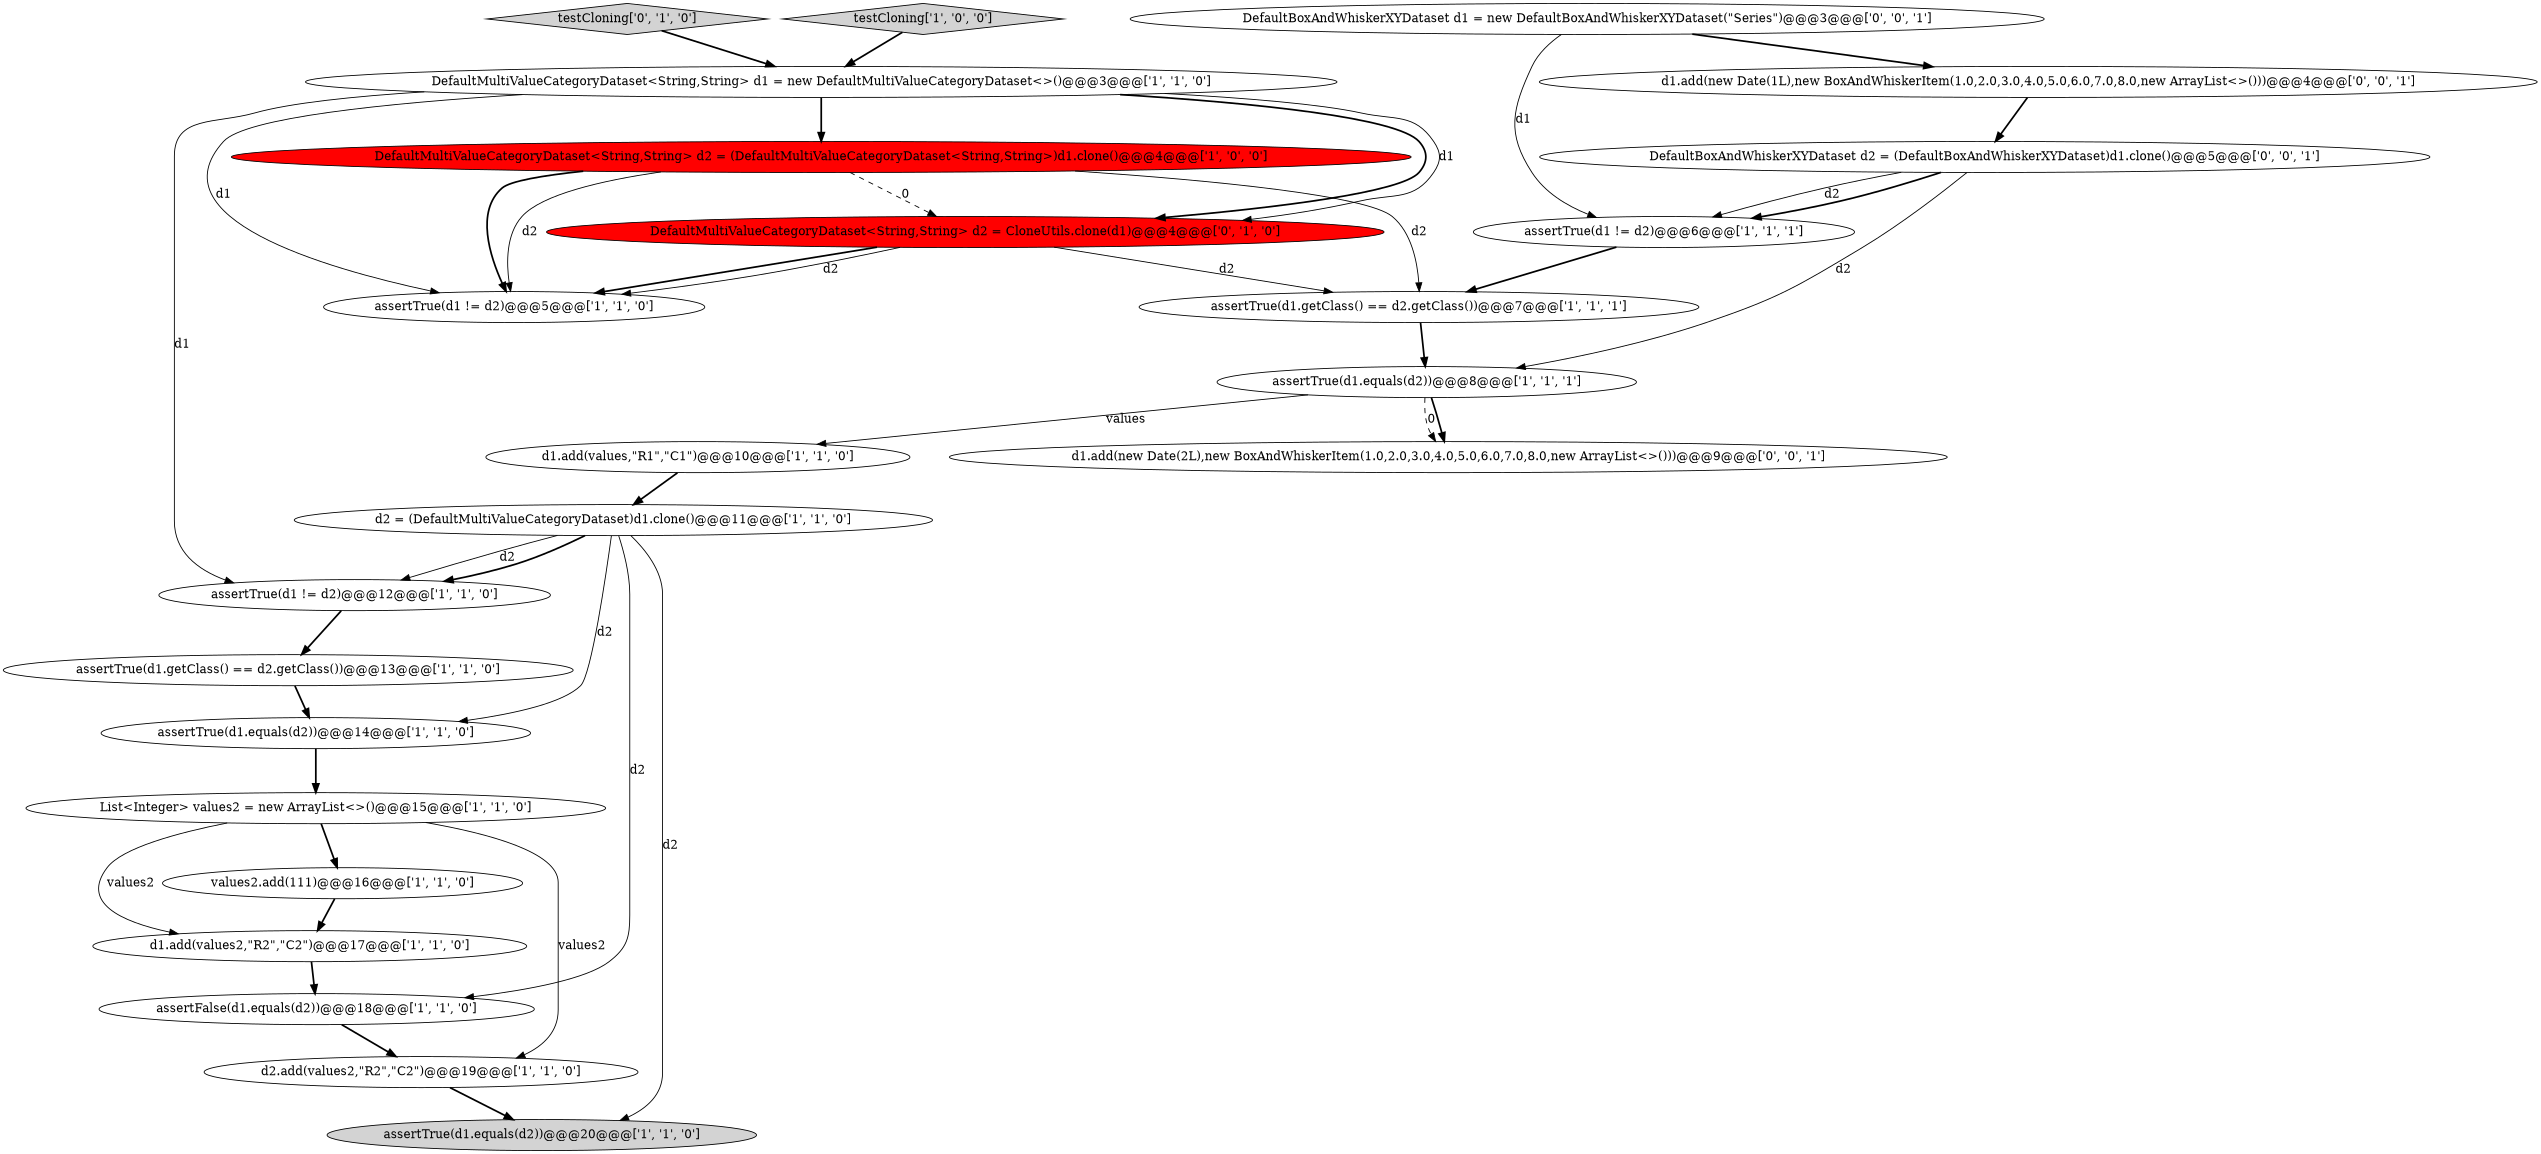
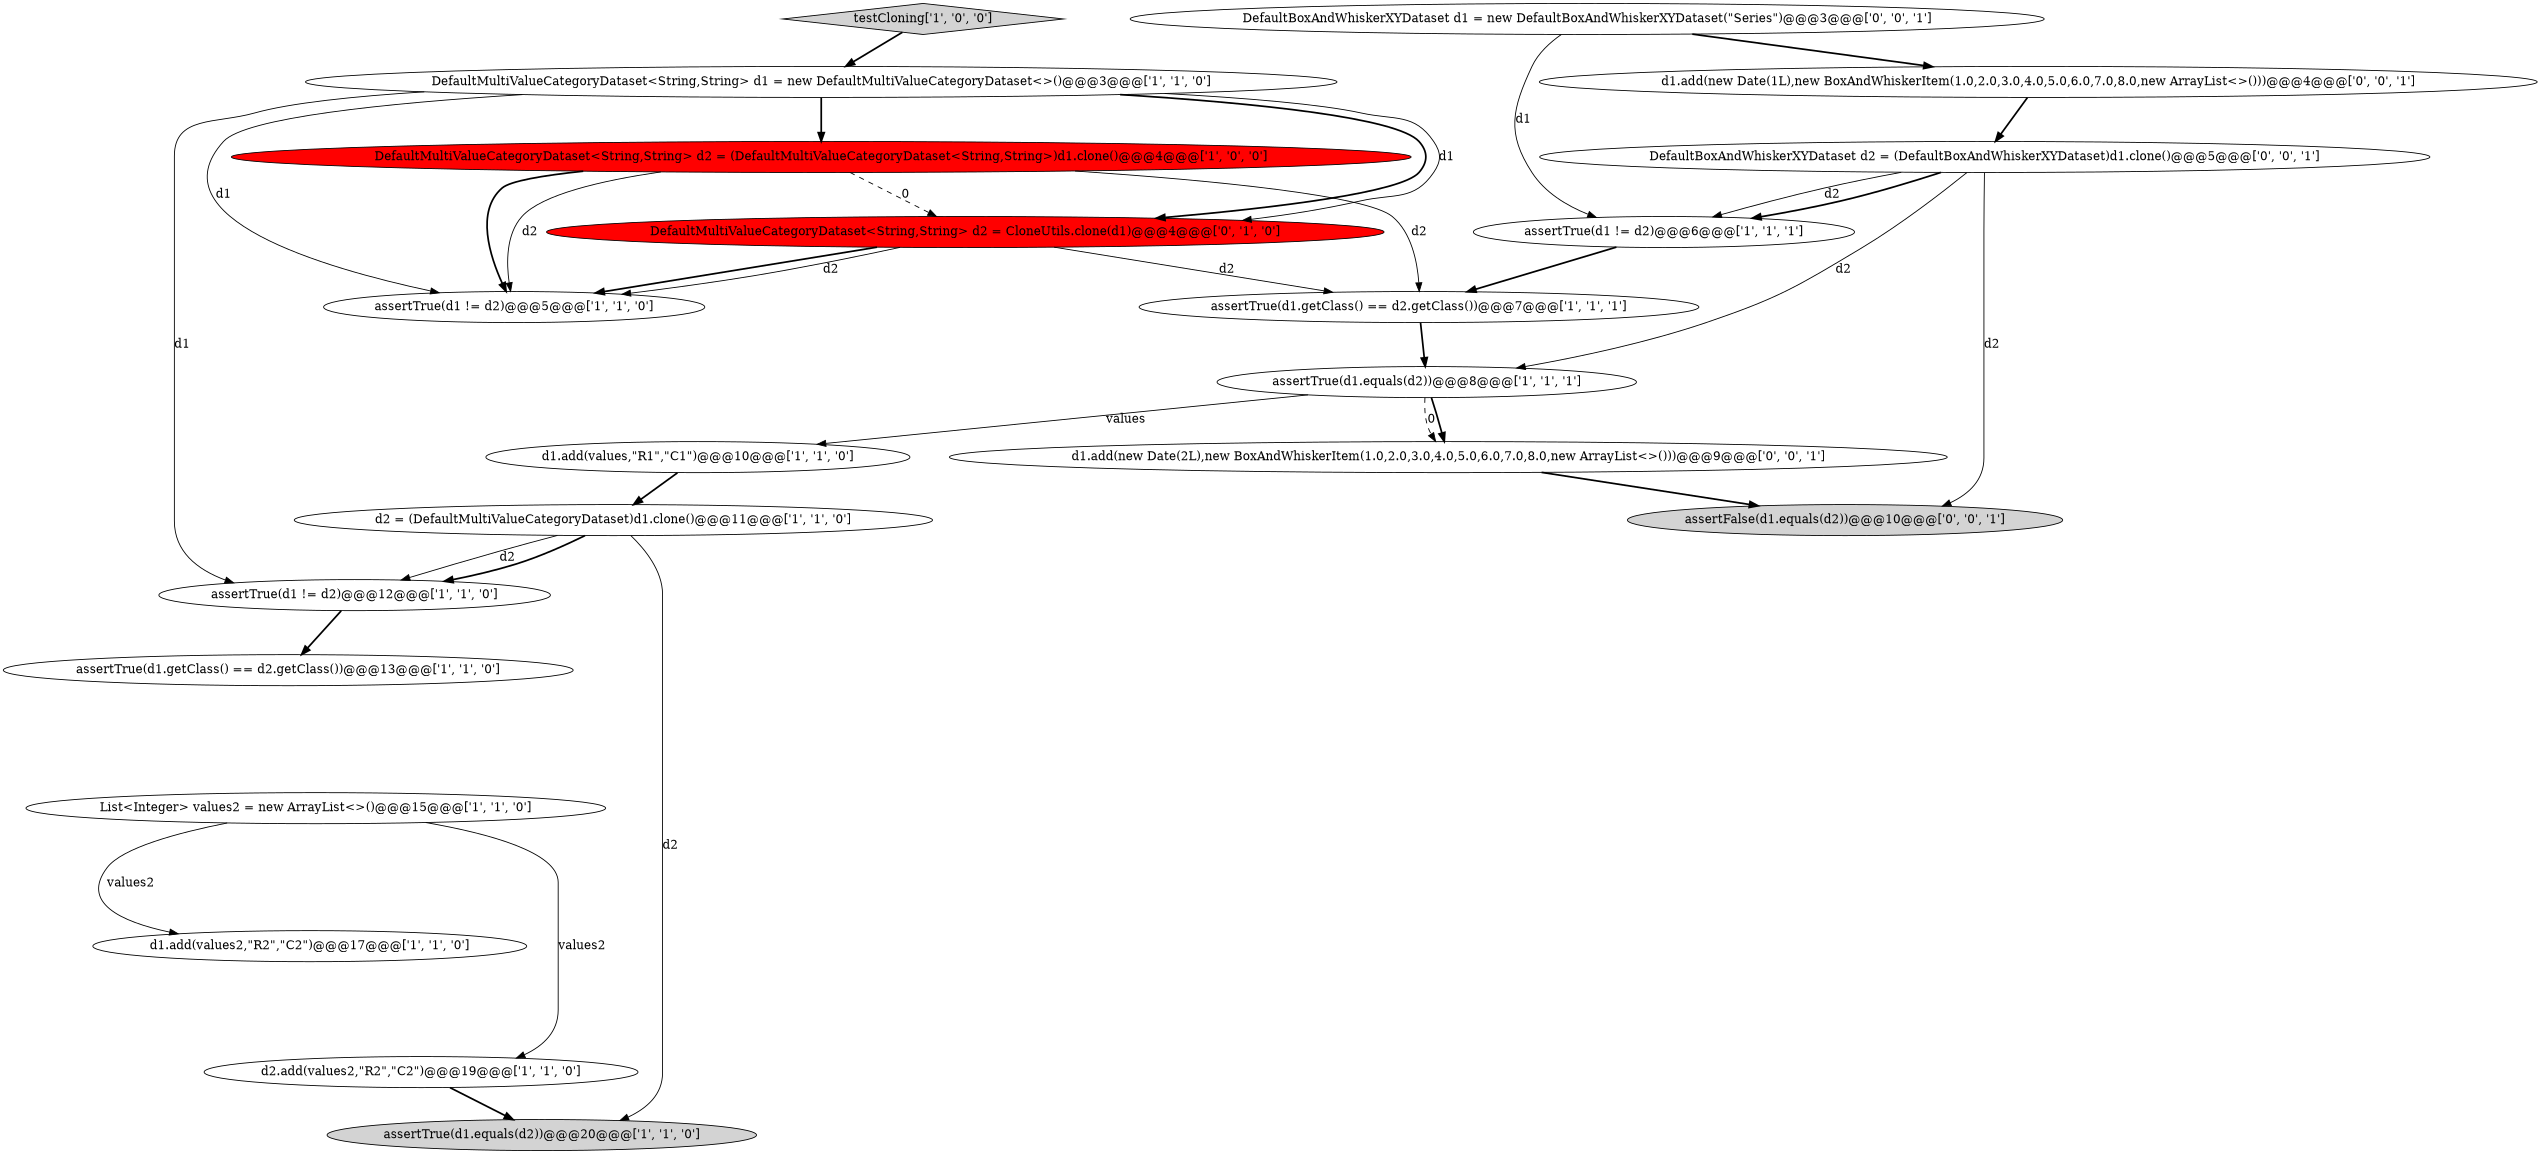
node "testCloning['0', '1', '0']": removed
node "assertFalse(d1.equals(d2))@@@10@@@['0', '0', '1']": added
node "assertTrue(d1.equals(d2))@@@14@@@['1', '1', '0']": removed
node "values2.add(111)@@@16@@@['1', '1', '0']": removed
node "assertFalse(d1.equals(d2))@@@18@@@['1', '1', '0']": removed
